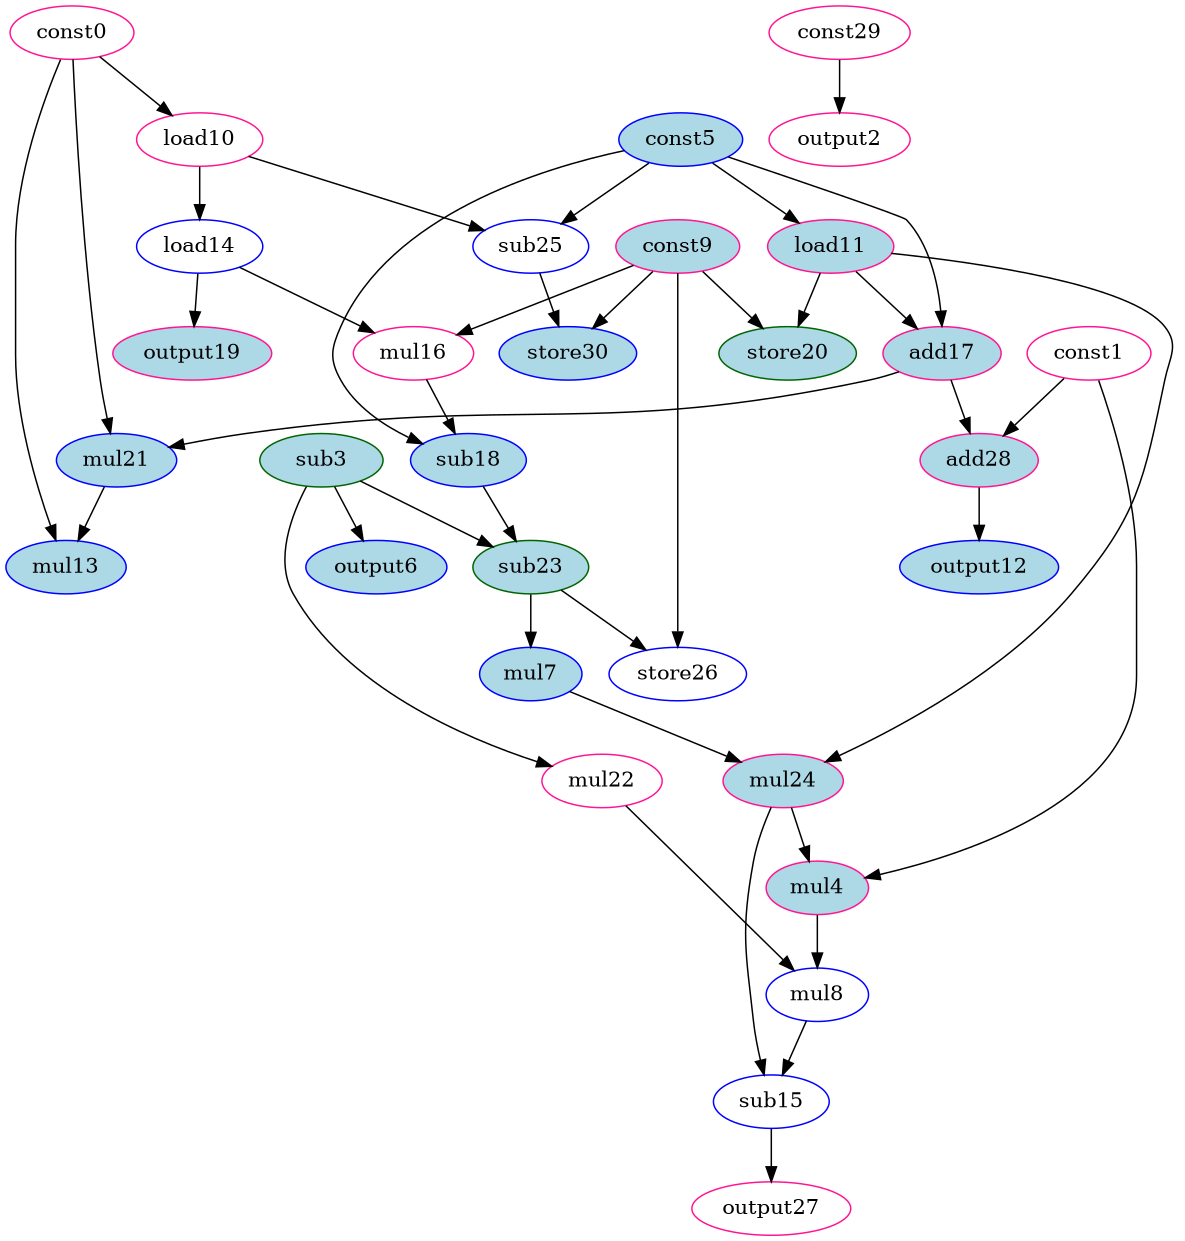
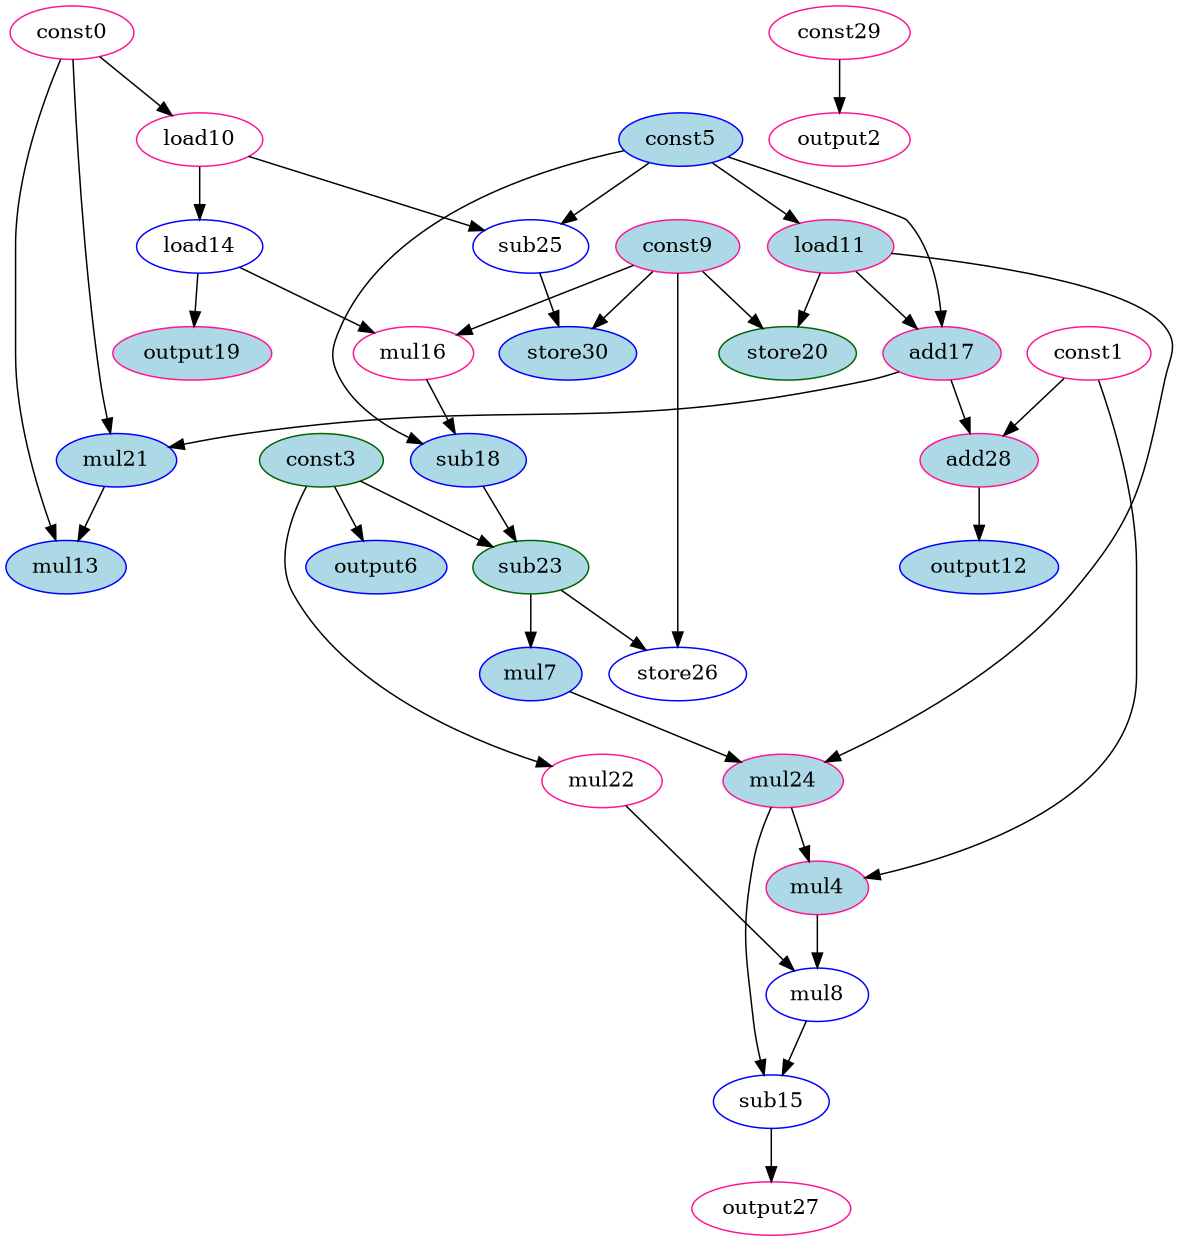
node "sub3": label "sub3" -> "const3"
